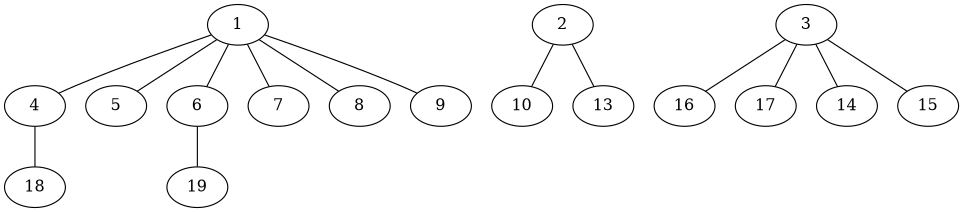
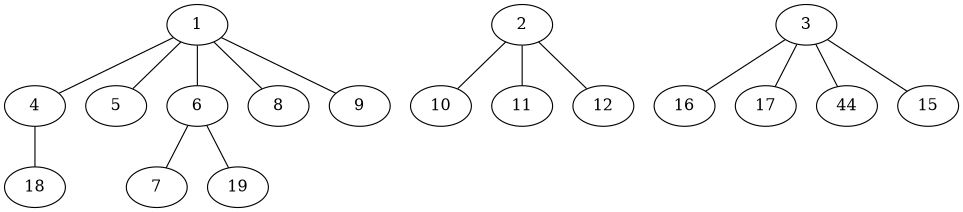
edge "1" -- "7": now "6" -- "7"
node "11": added
node "13": label "13" -> "12"
node "14": label "14" -> "44"
